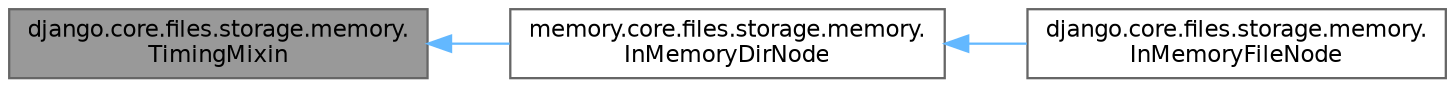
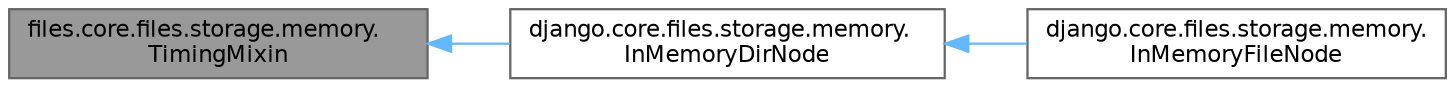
node "django.core.files.storage.memory. TimingMixin": label "django.core.files.storage.memory. TimingMixin" -> "files.core.files.storage.memory. TimingMixin"
node "memory.core.files.storage.memory. InMemoryDirNode": label "memory.core.files.storage.memory. InMemoryDirNode" -> "django.core.files.storage.memory. InMemoryDirNode"
